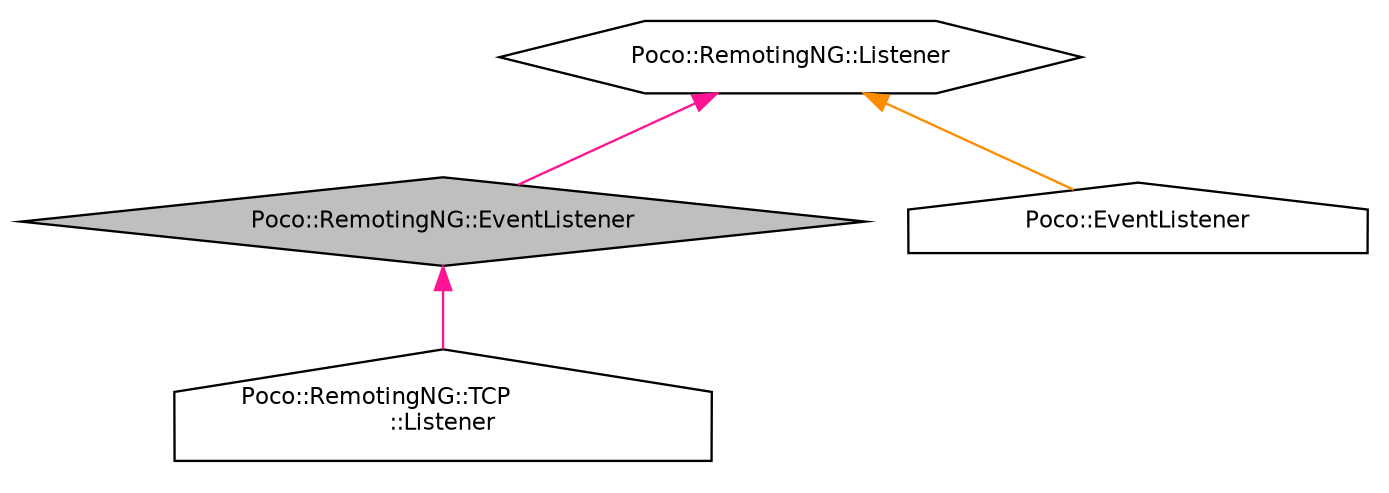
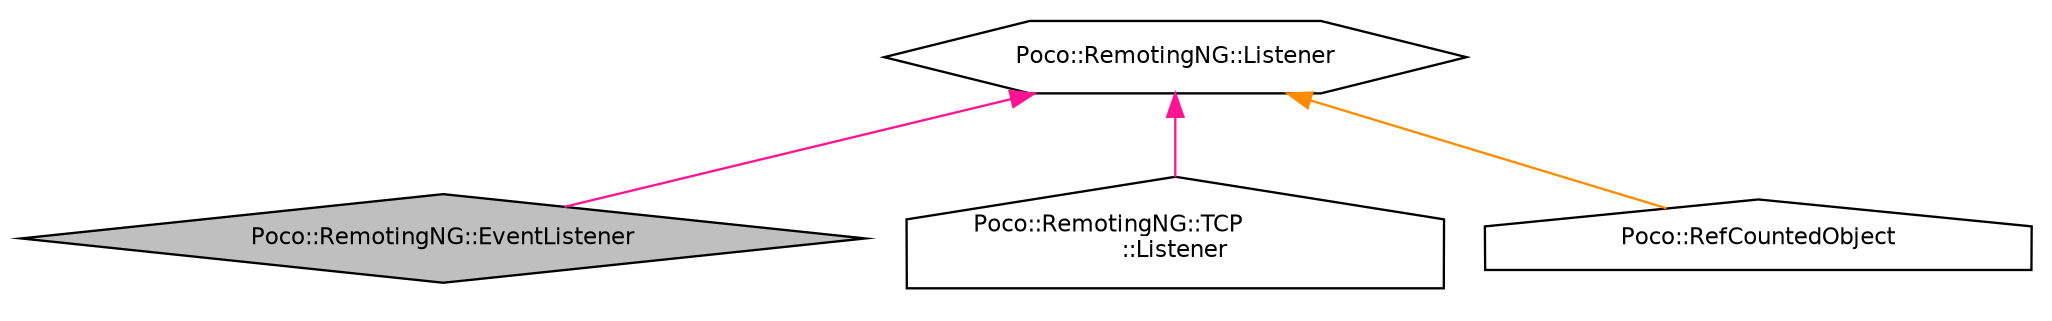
node "Poco::EventListener": label "Poco::EventListener" -> "Poco::RefCountedObject"
edge "Poco::RemotingNG::TCP ::Listener" -> "Poco::RemotingNG::EventListener": now "Poco::RemotingNG::TCP ::Listener" -> "Poco::RemotingNG::Listener"
